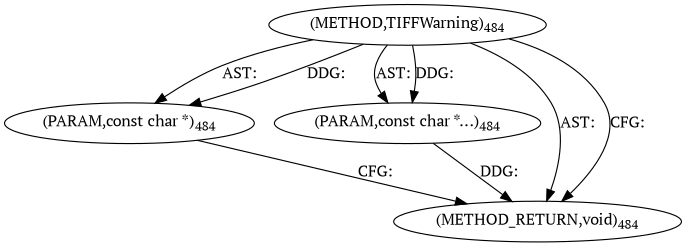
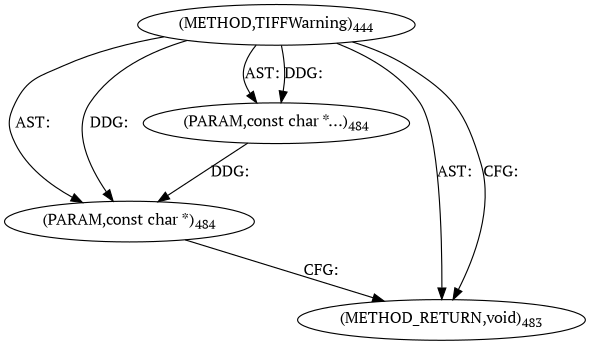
node "(METHOD,TIFFWarning)": text "484" -> "444"
edge "(PARAM,const char *...)" -> "(METHOD_RETURN,void)": now "(PARAM,const char *...)" -> "(PARAM,const char *)"
node "(METHOD_RETURN,void)": text "484" -> "483"
